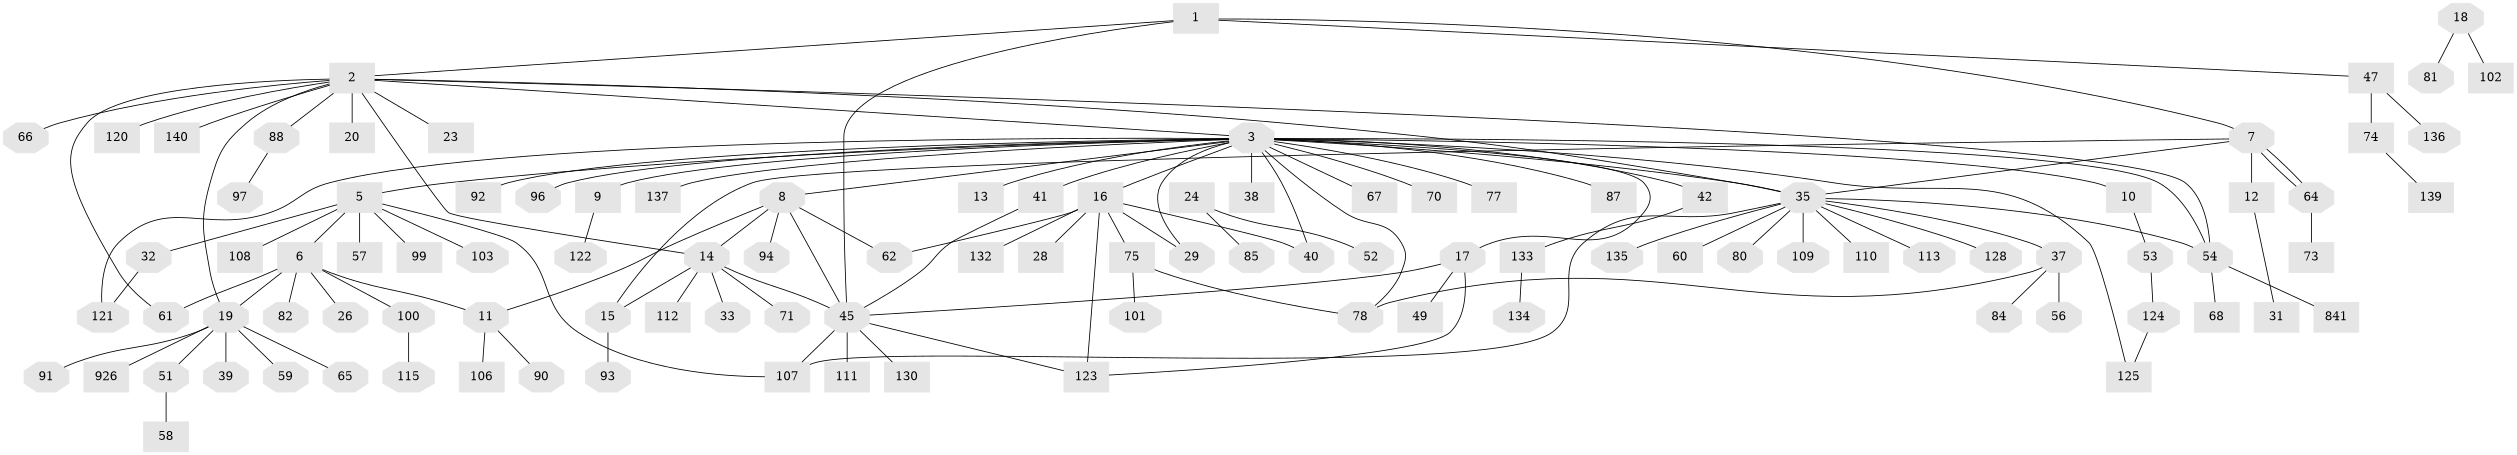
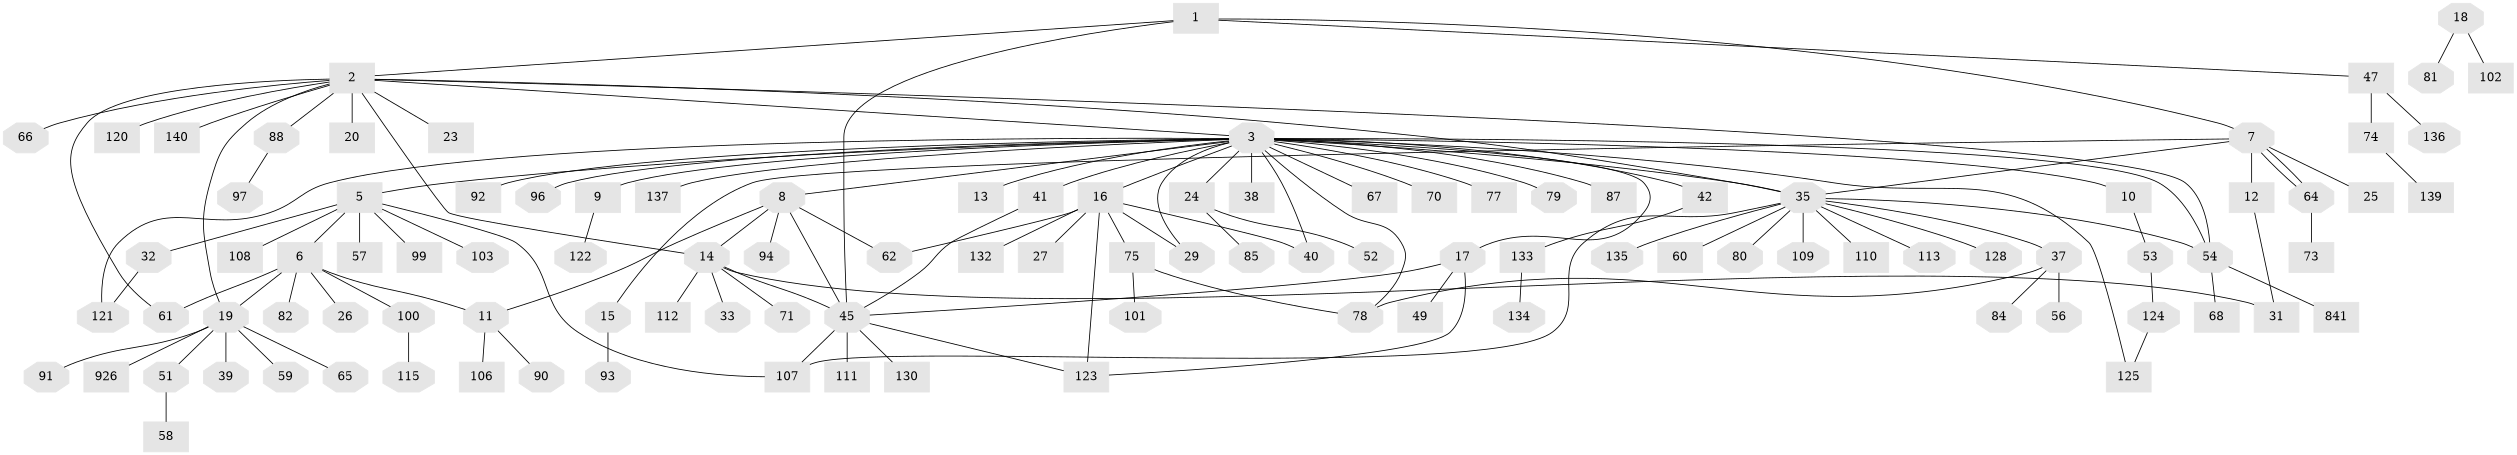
edge "3" -- "24": added
node "79": added
node "25": added
node "28": label "28" -> "27"
edge "14" -- "15": now "14" -- "31"
